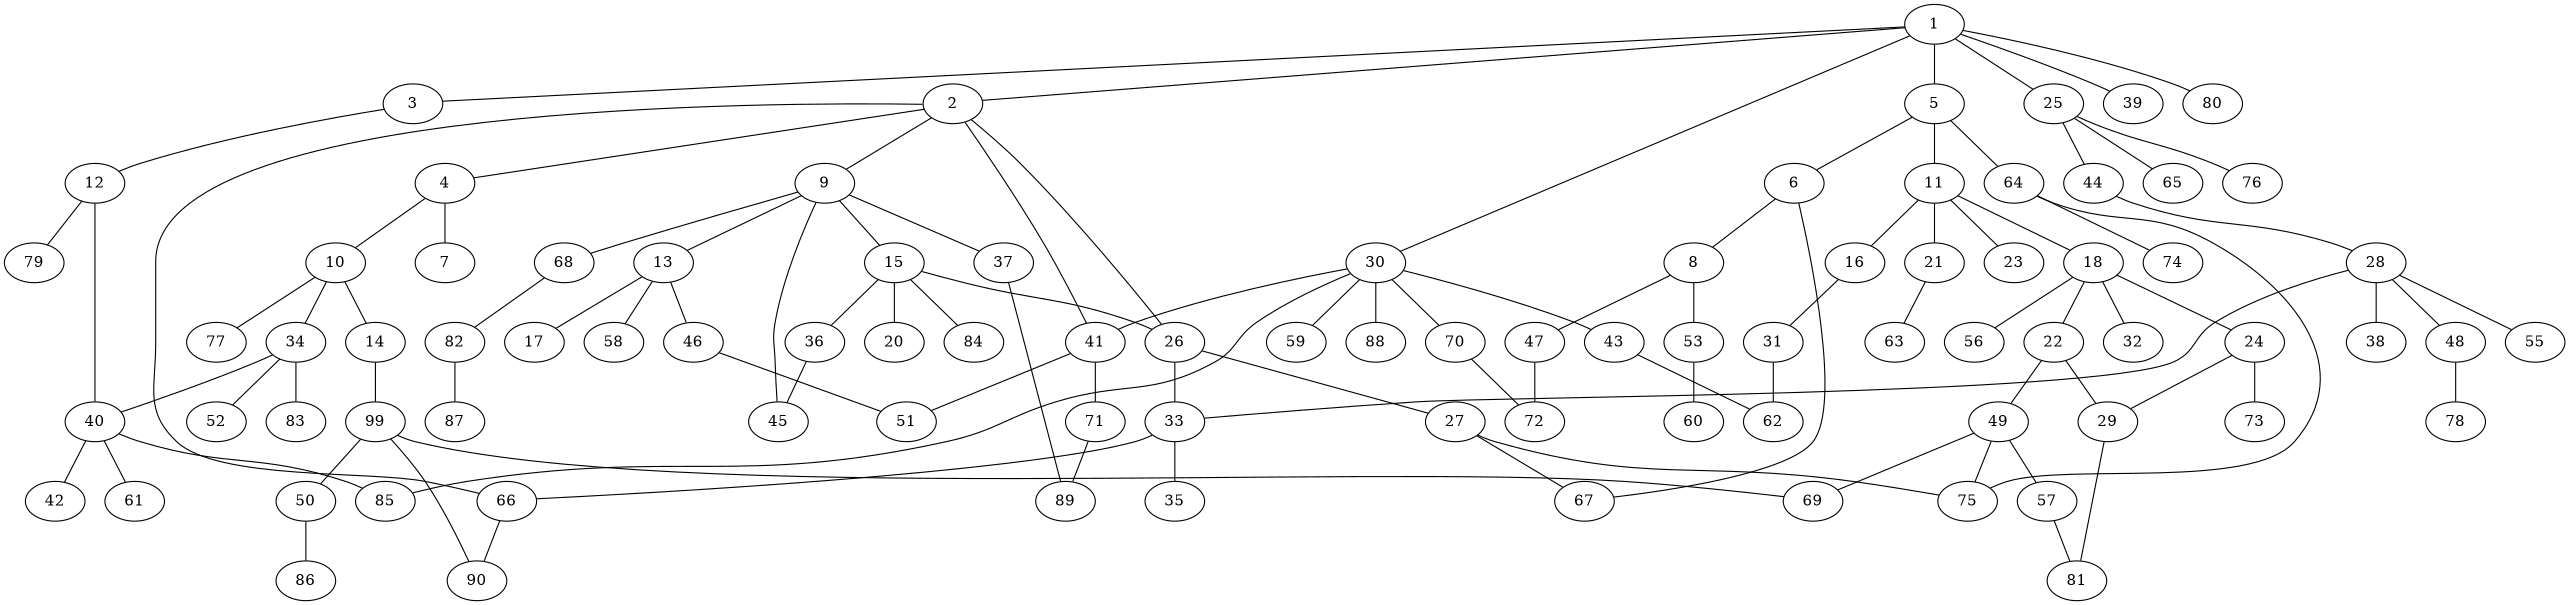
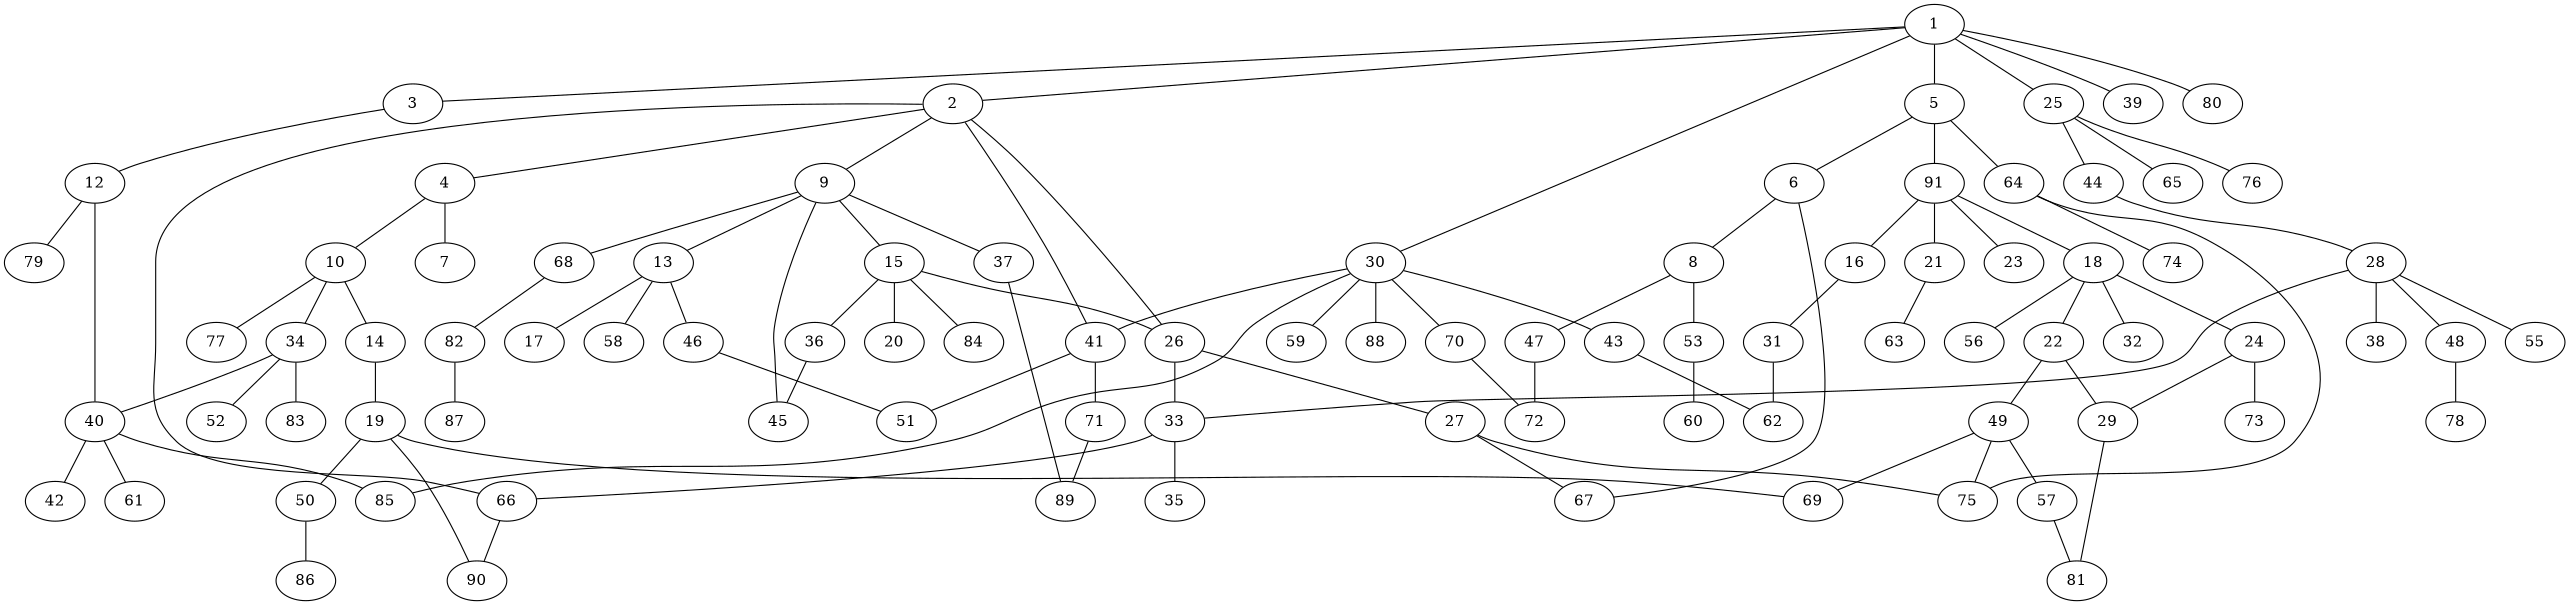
node "11": label "11" -> "91"
node "99": label "99" -> "19"
